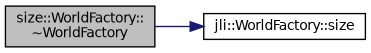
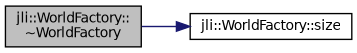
node "size::WorldFactory:: ~WorldFactory": label "size::WorldFactory:: ~WorldFactory" -> "jli::WorldFactory:: ~WorldFactory"
